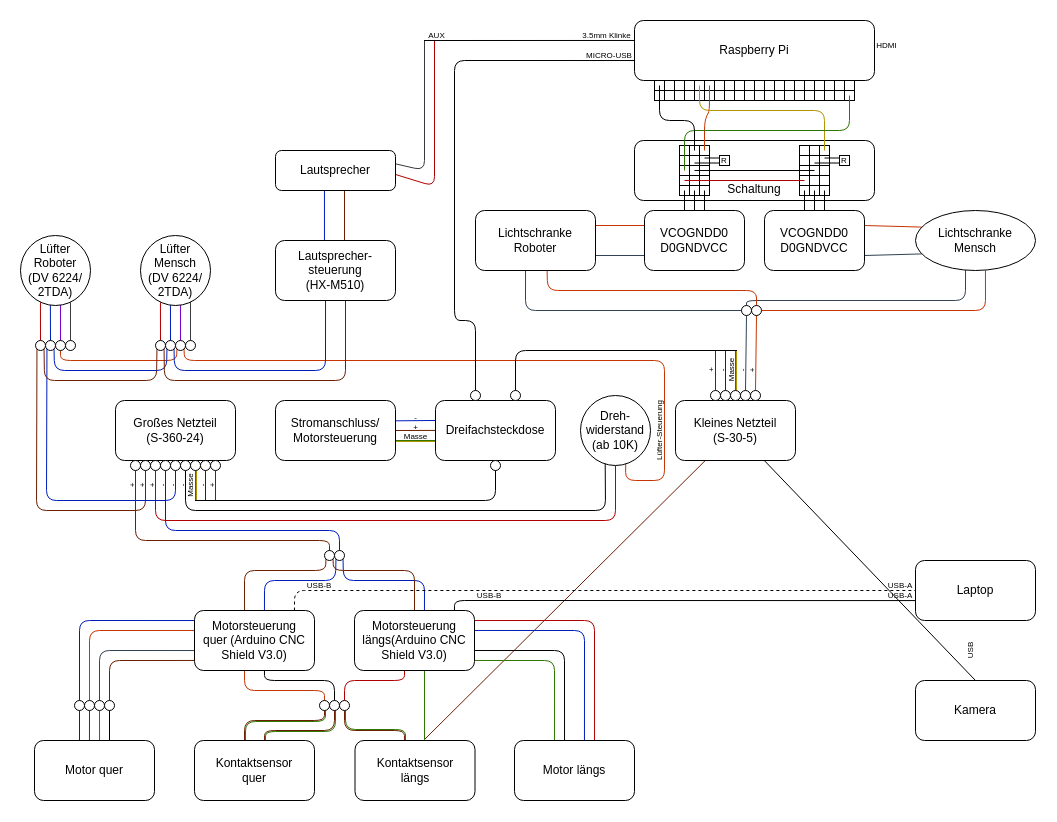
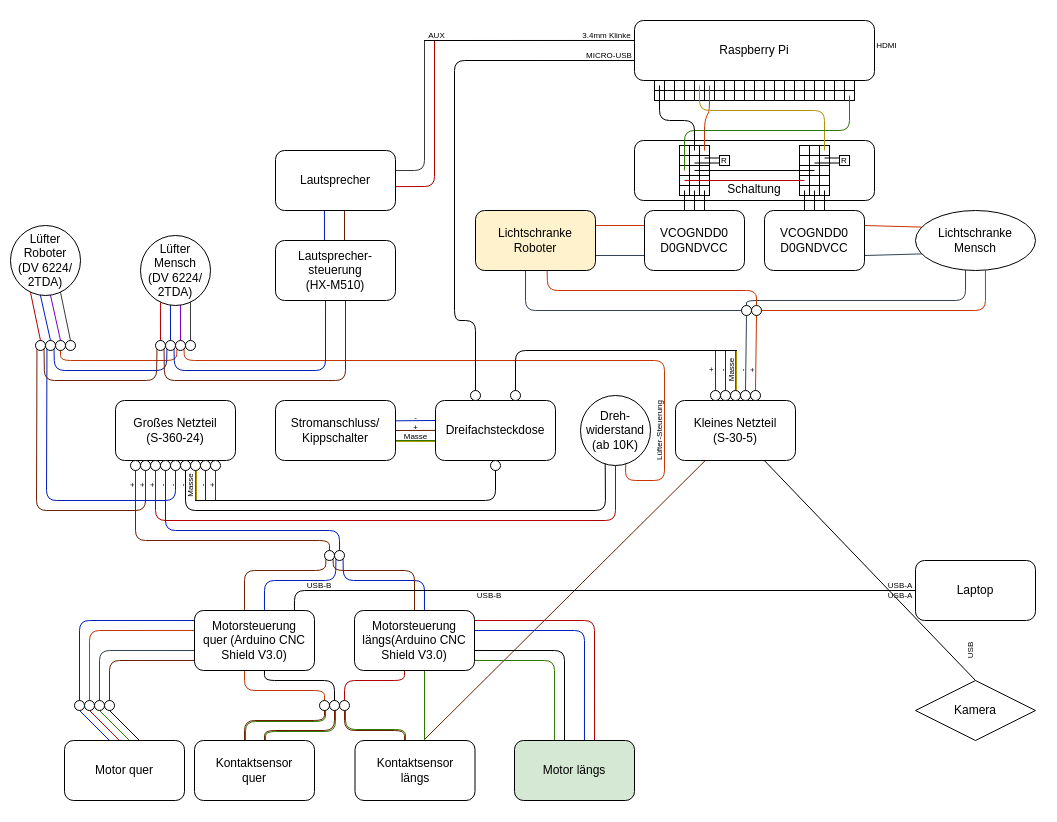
node "3.5mm Klinke": label "3.5mm Klinke" -> "3.4mm Klinke"
node "Lautsprecher": size 120x40 -> 120x60
node "Lichtschranke Roboter": fillcolor #ffffff -> #fff2cc
node "Lüfter Roboter (DV 6224/ 2TDA)": moved (56, 271) -> (46, 261)
node "Stromanschluss/ Motorsteuerung": label "Stromanschluss/ Motorsteuerung" -> "Stromanschluss/ Kippschalter"
edge "Laptop" -- "Motorsteuerung quer (Arduino CNC Shield V3.0)": style dashed -> solid
edge "Laptop" -- "Motorsteuerung längs(Arduino CNC Shield V3.0)": removed
node "Kamera": shape rounded rectangle -> diamond
node "Motor quer": moved (95, 771) -> (125, 771)
node "Motor längs": fillcolor #ffffff -> #d5e8d4
